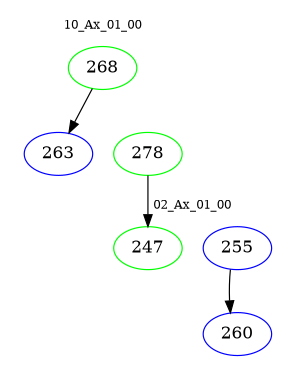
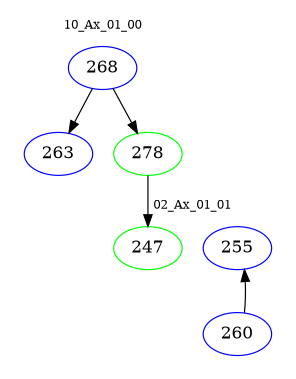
node "268": color green -> blue
edge "268" -> "278": added
cluster "02_Ax_01_00": label "02_Ax_01_00" -> "02_Ax_01_01"
edge "255" -> "260": reversed
